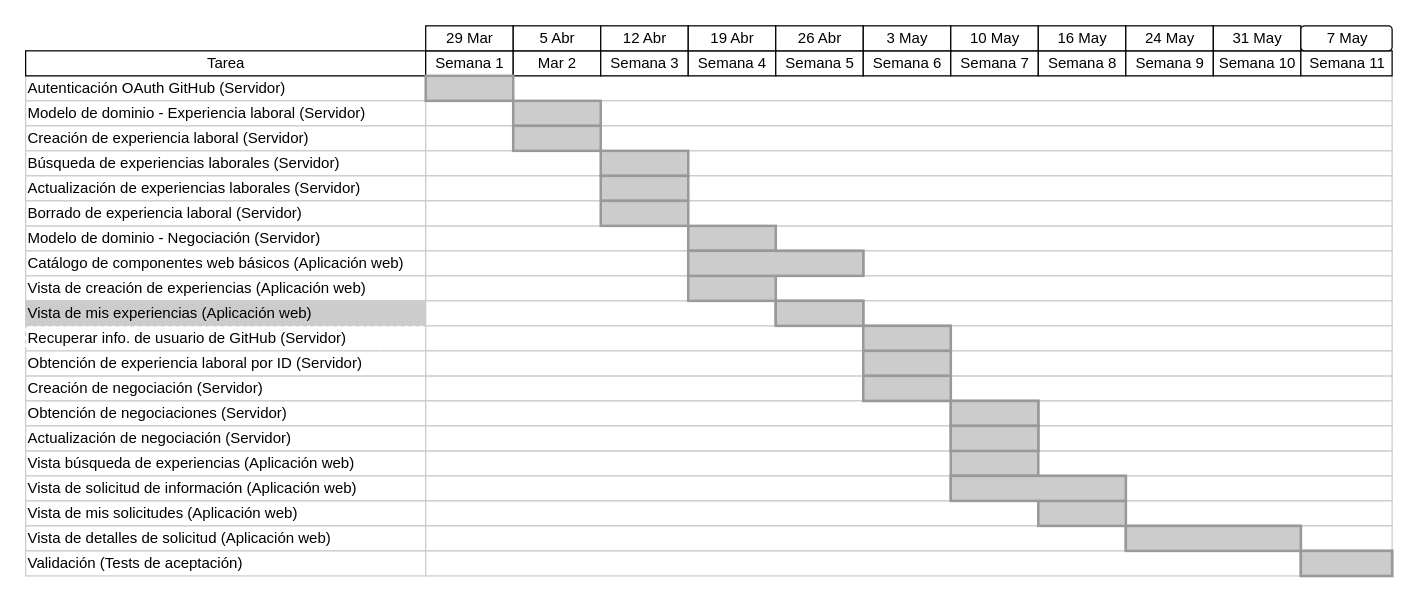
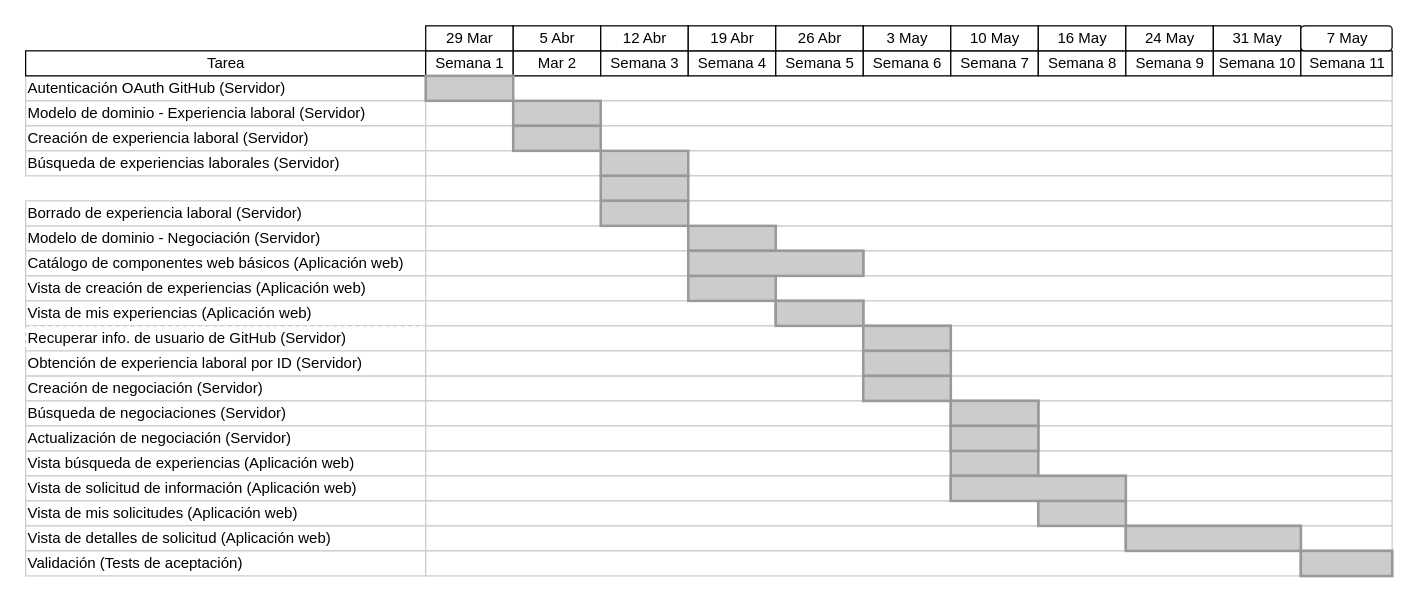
node "Actualización de experiencias laborales (Servidor)": removed
node "Vista de mis experiencias (Aplicación web)": fillcolor #cccccc -> #ffffff
node "Obtención de negociaciones (Servidor)": label "Obtención de negociaciones (Servidor)" -> "Búsqueda de negociaciones (Servidor)"
